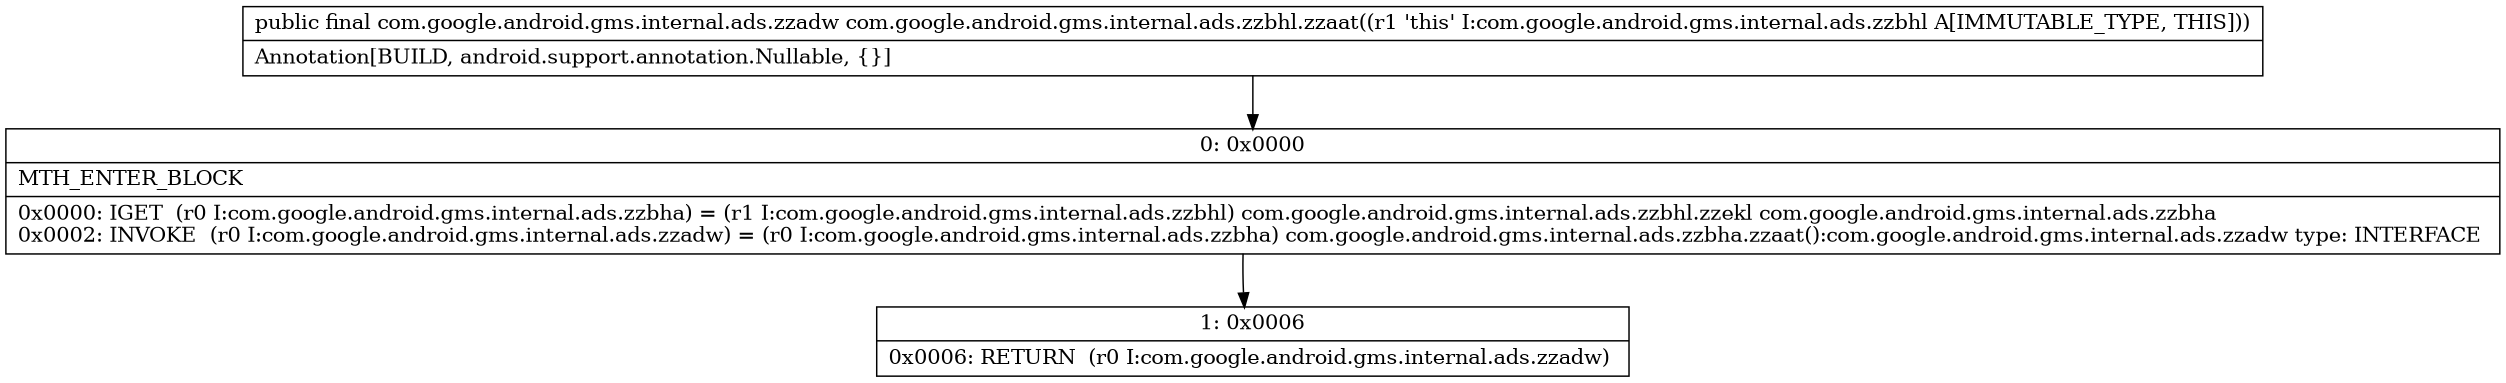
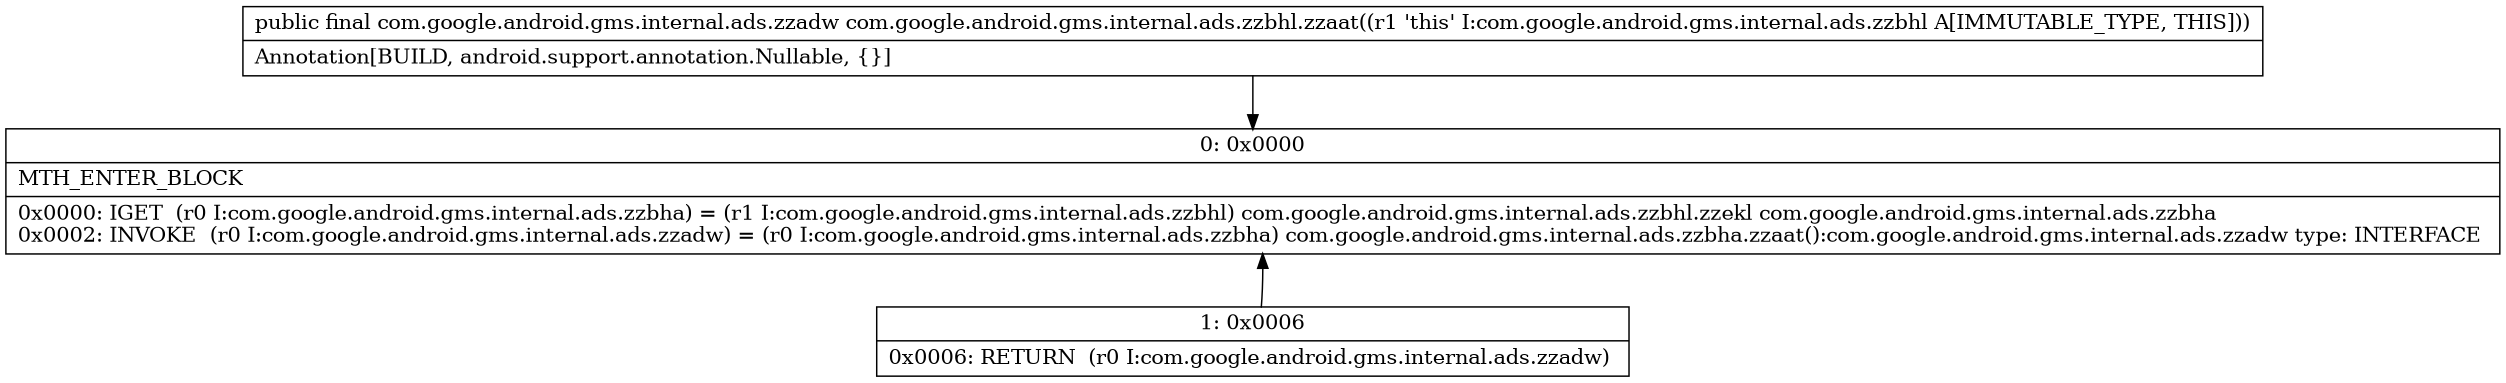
edge "0: 0x0000" -> "1: 0x0006": reversed
